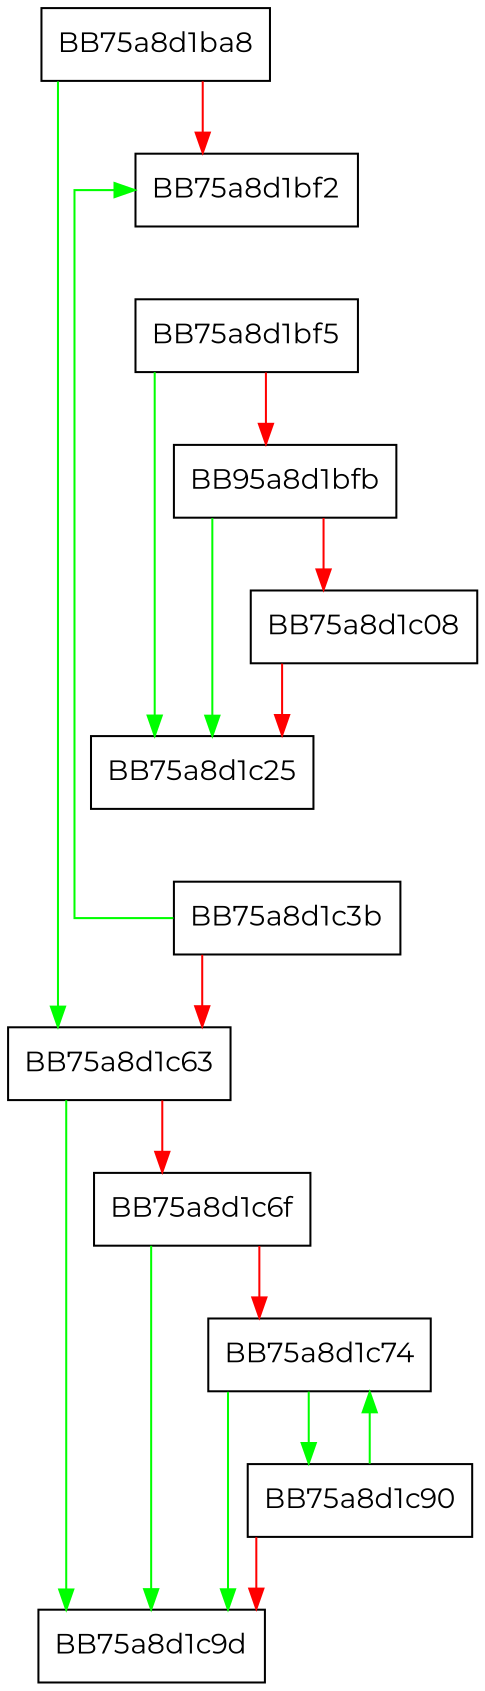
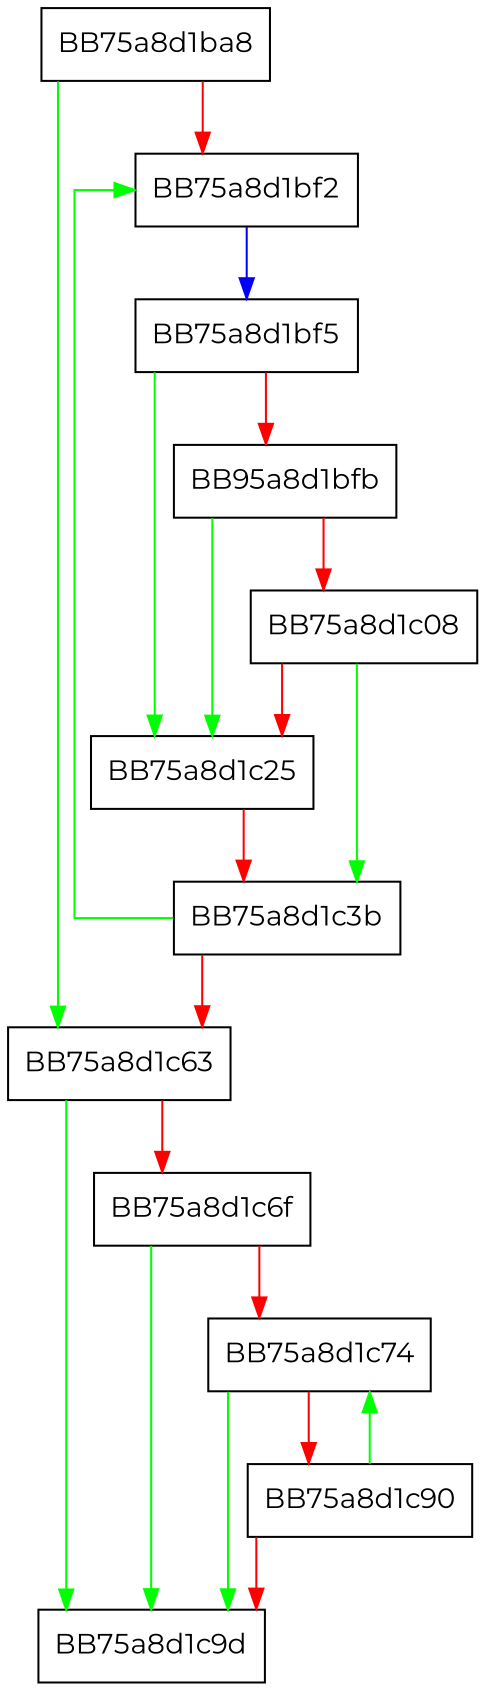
edge "BB75a8d1bf2" -> "BB75a8d1bf5": added
edge "BB75a8d1c08" -> "BB75a8d1c3b": added
edge "BB75a8d1c25" -> "BB75a8d1c3b": added
edge "BB75a8d1c74" -> "BB75a8d1c90": color green -> red
